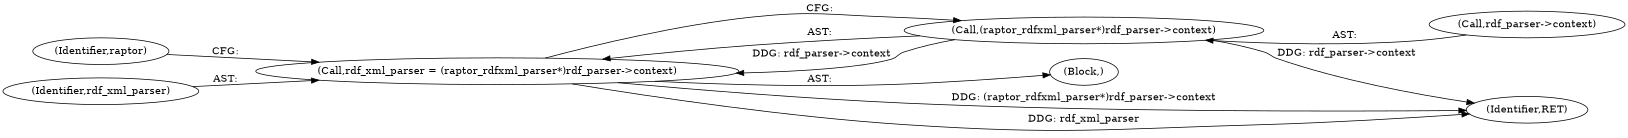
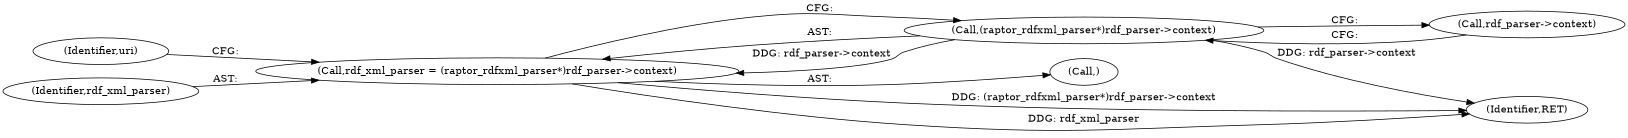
edge "(Call,(raptor_rdfxml_parser*)rdf_parser->context)" -> "(Call,rdf_parser->context)": added, label "CFG:"
edge "(Call,rdf_parser->context)" -> "(Call,(raptor_rdfxml_parser*)rdf_parser->context)": label "AST: " -> "CFG: "
node "(Identifier,raptor)": label "(Identifier,raptor)" -> "(Identifier,uri)"
node "(Block,)": label "(Block,)" -> "(Call,)"
